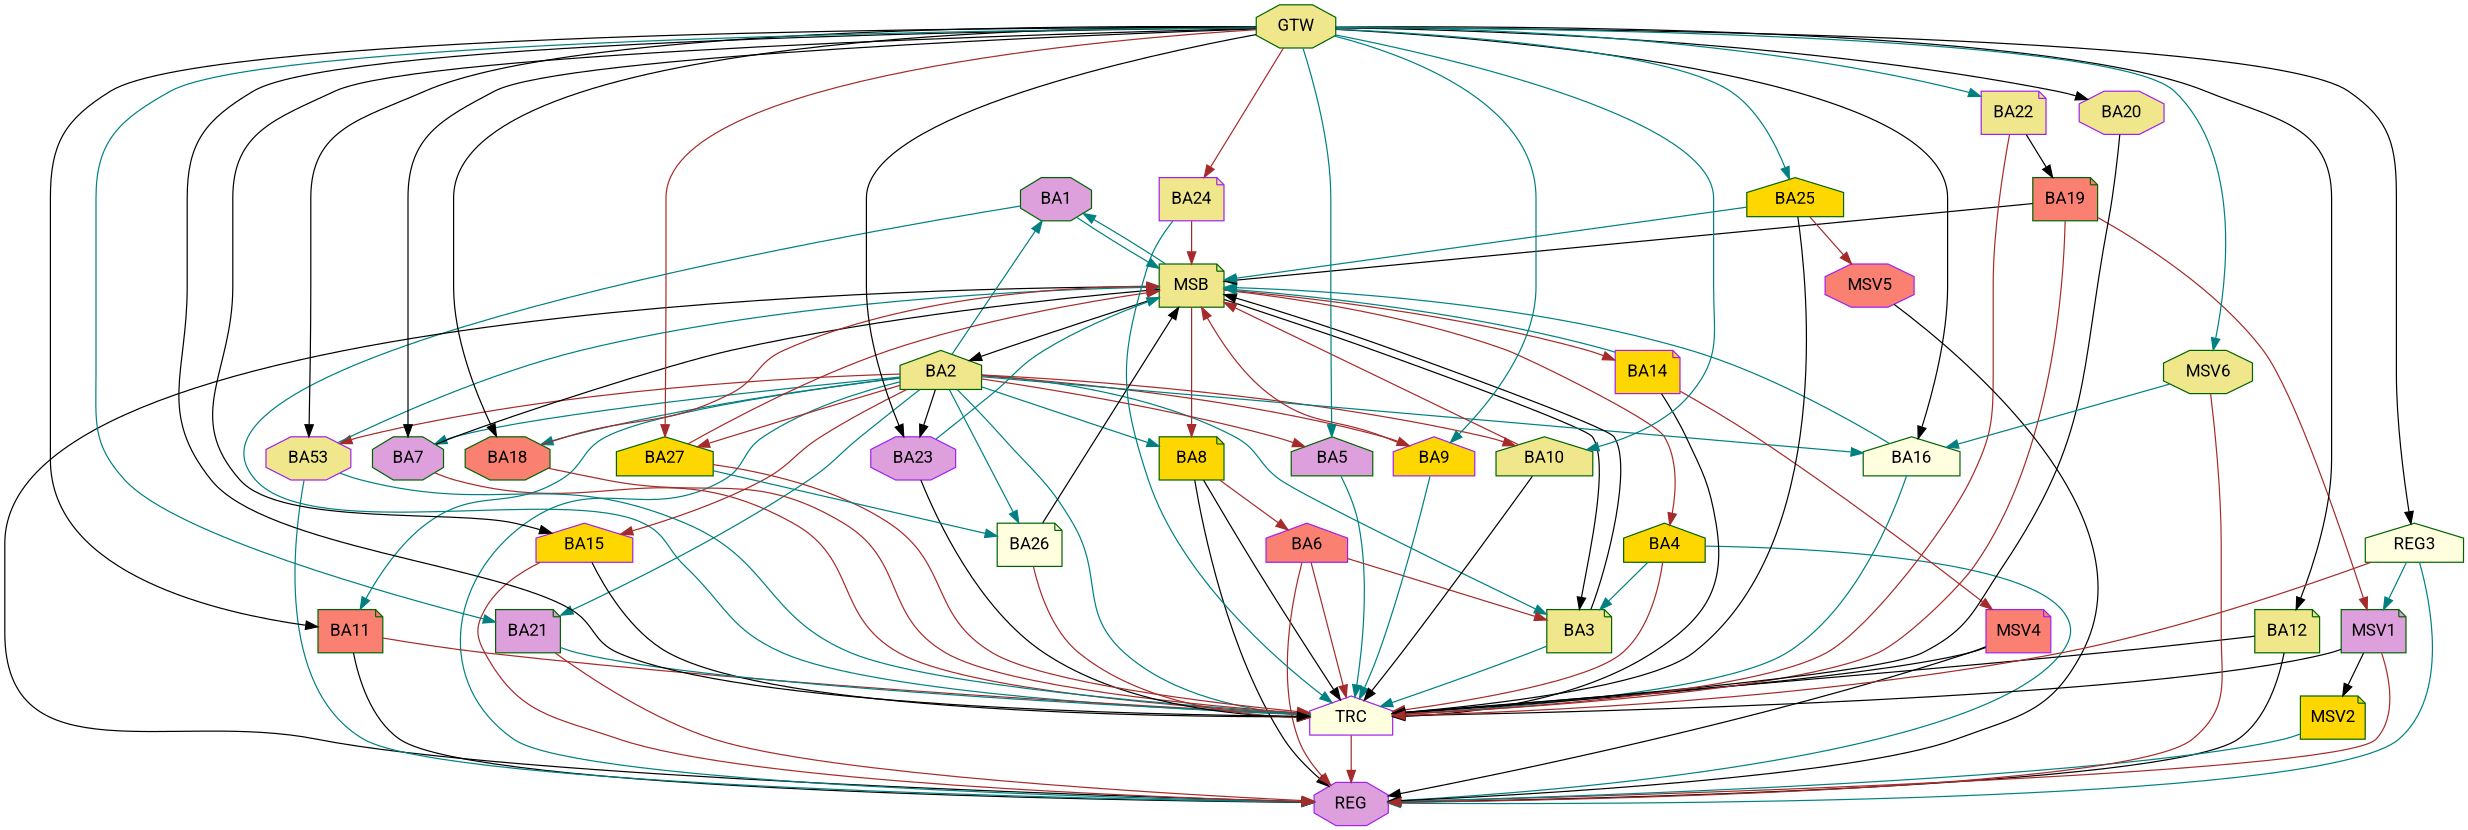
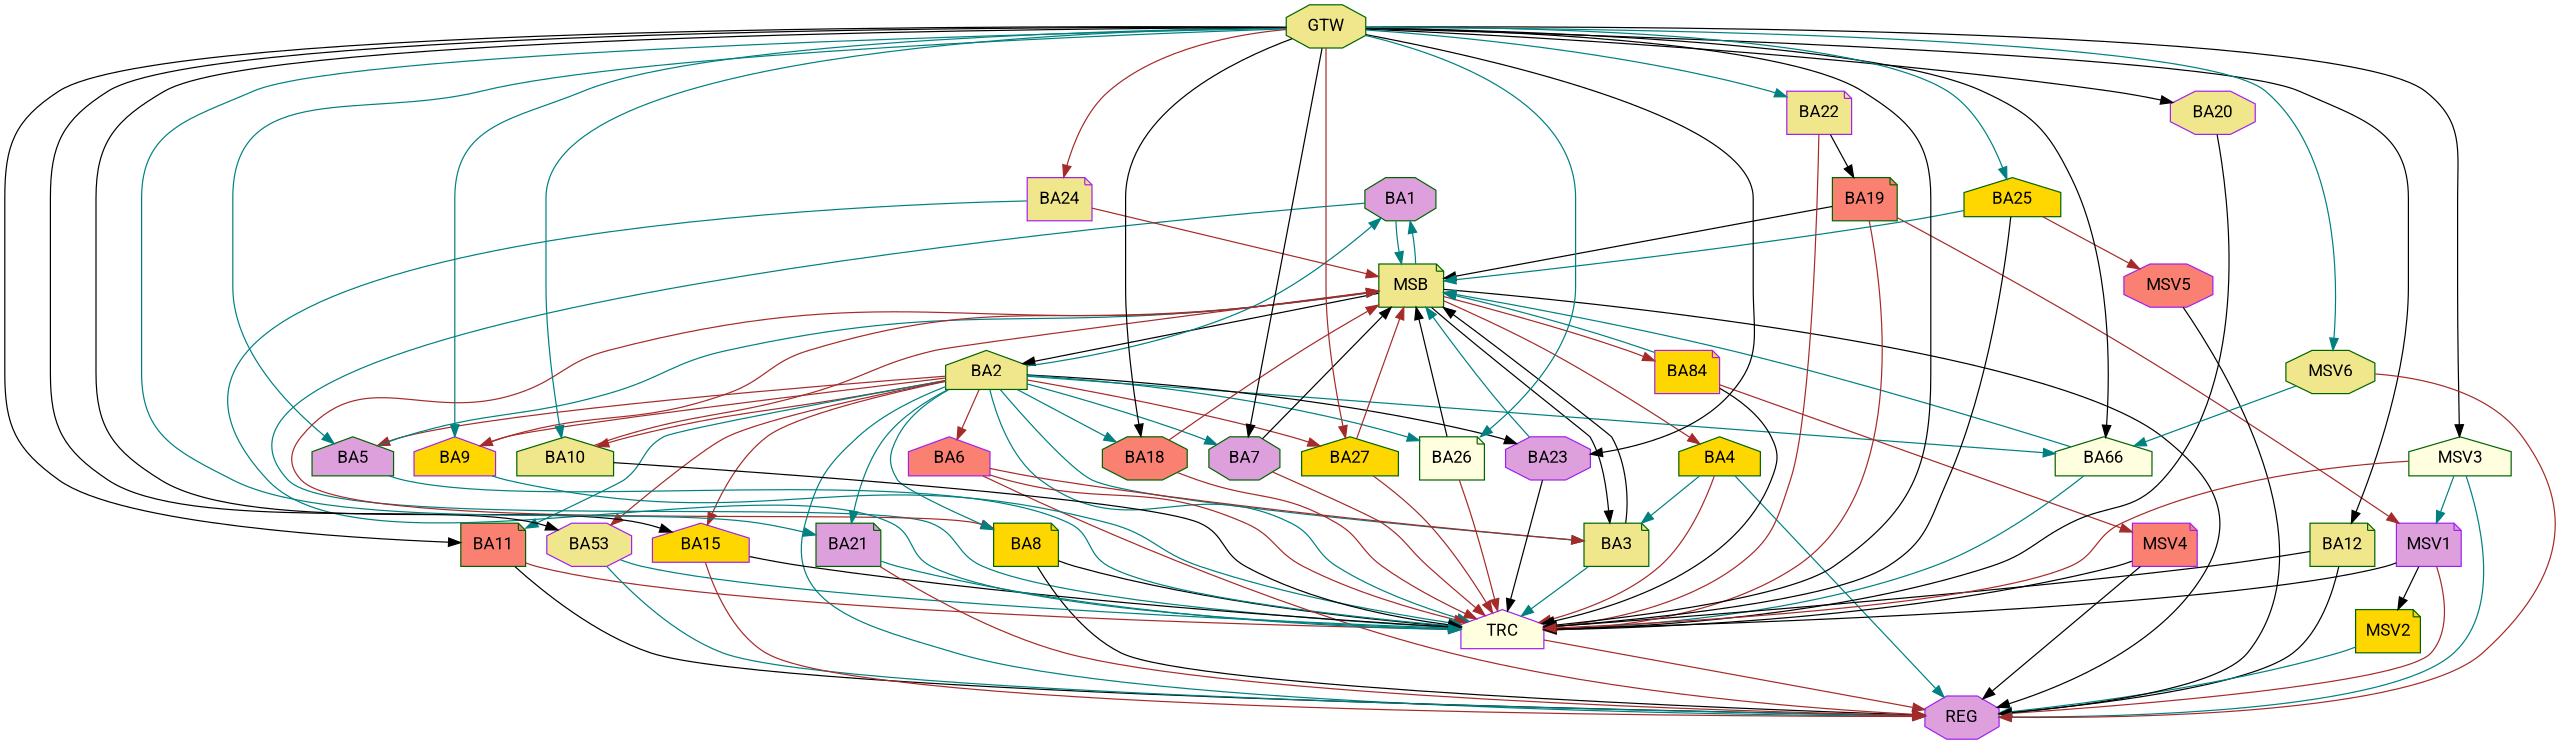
edge "BA53" -> "MSB": now "BA5" -> "MSB"
node "BA14": label "BA14" -> "BA84"
node "BA16": label "BA16" -> "BA66"
edge "BA8" -> "BA6": now "BA2" -> "BA6"
edge "BA27" -> "BA26": now "GTW" -> "BA26"
node "REG3": label "REG3" -> "MSV3"
node "MSV1": color darkgreen -> purple
